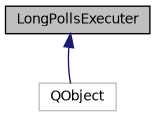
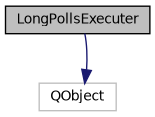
edge "QObject" -> "LongPollsExecuter": reversed
